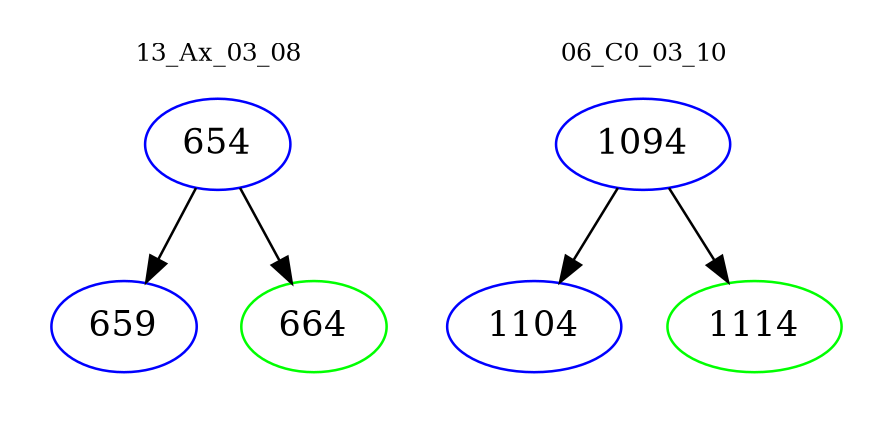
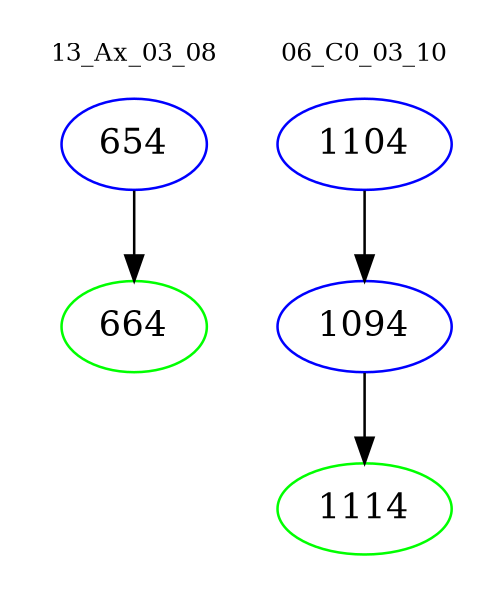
edge "1094" -> "1104": reversed
node "659": removed
